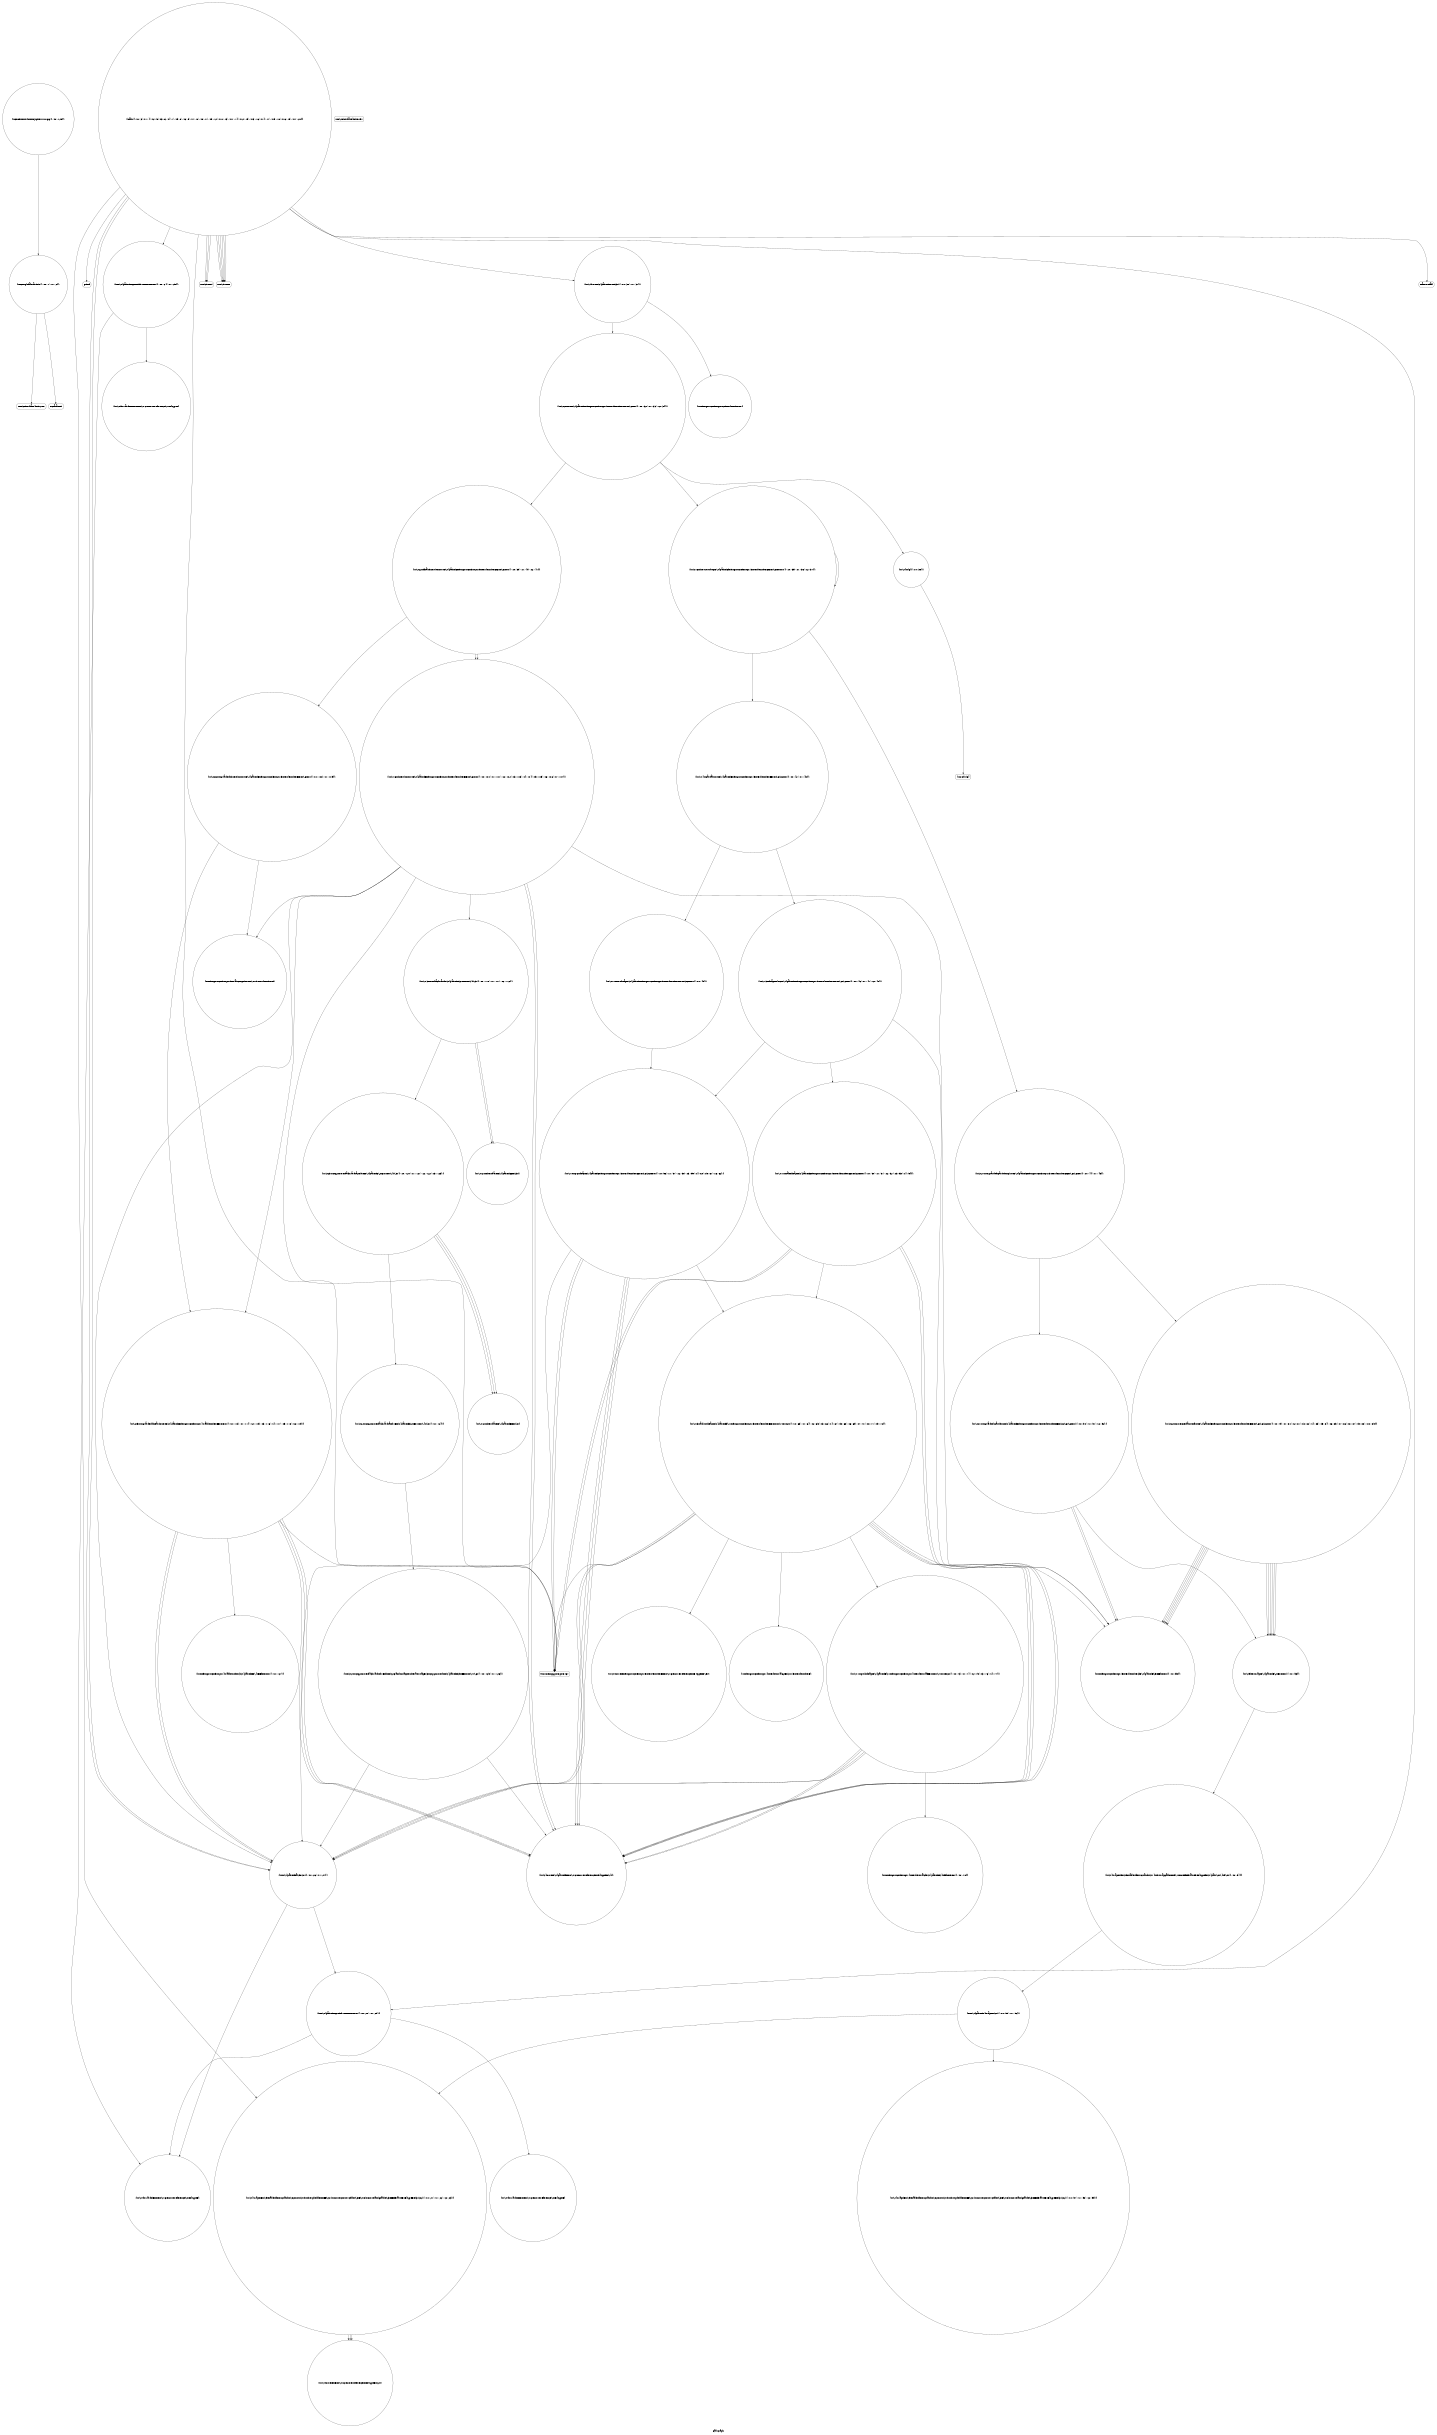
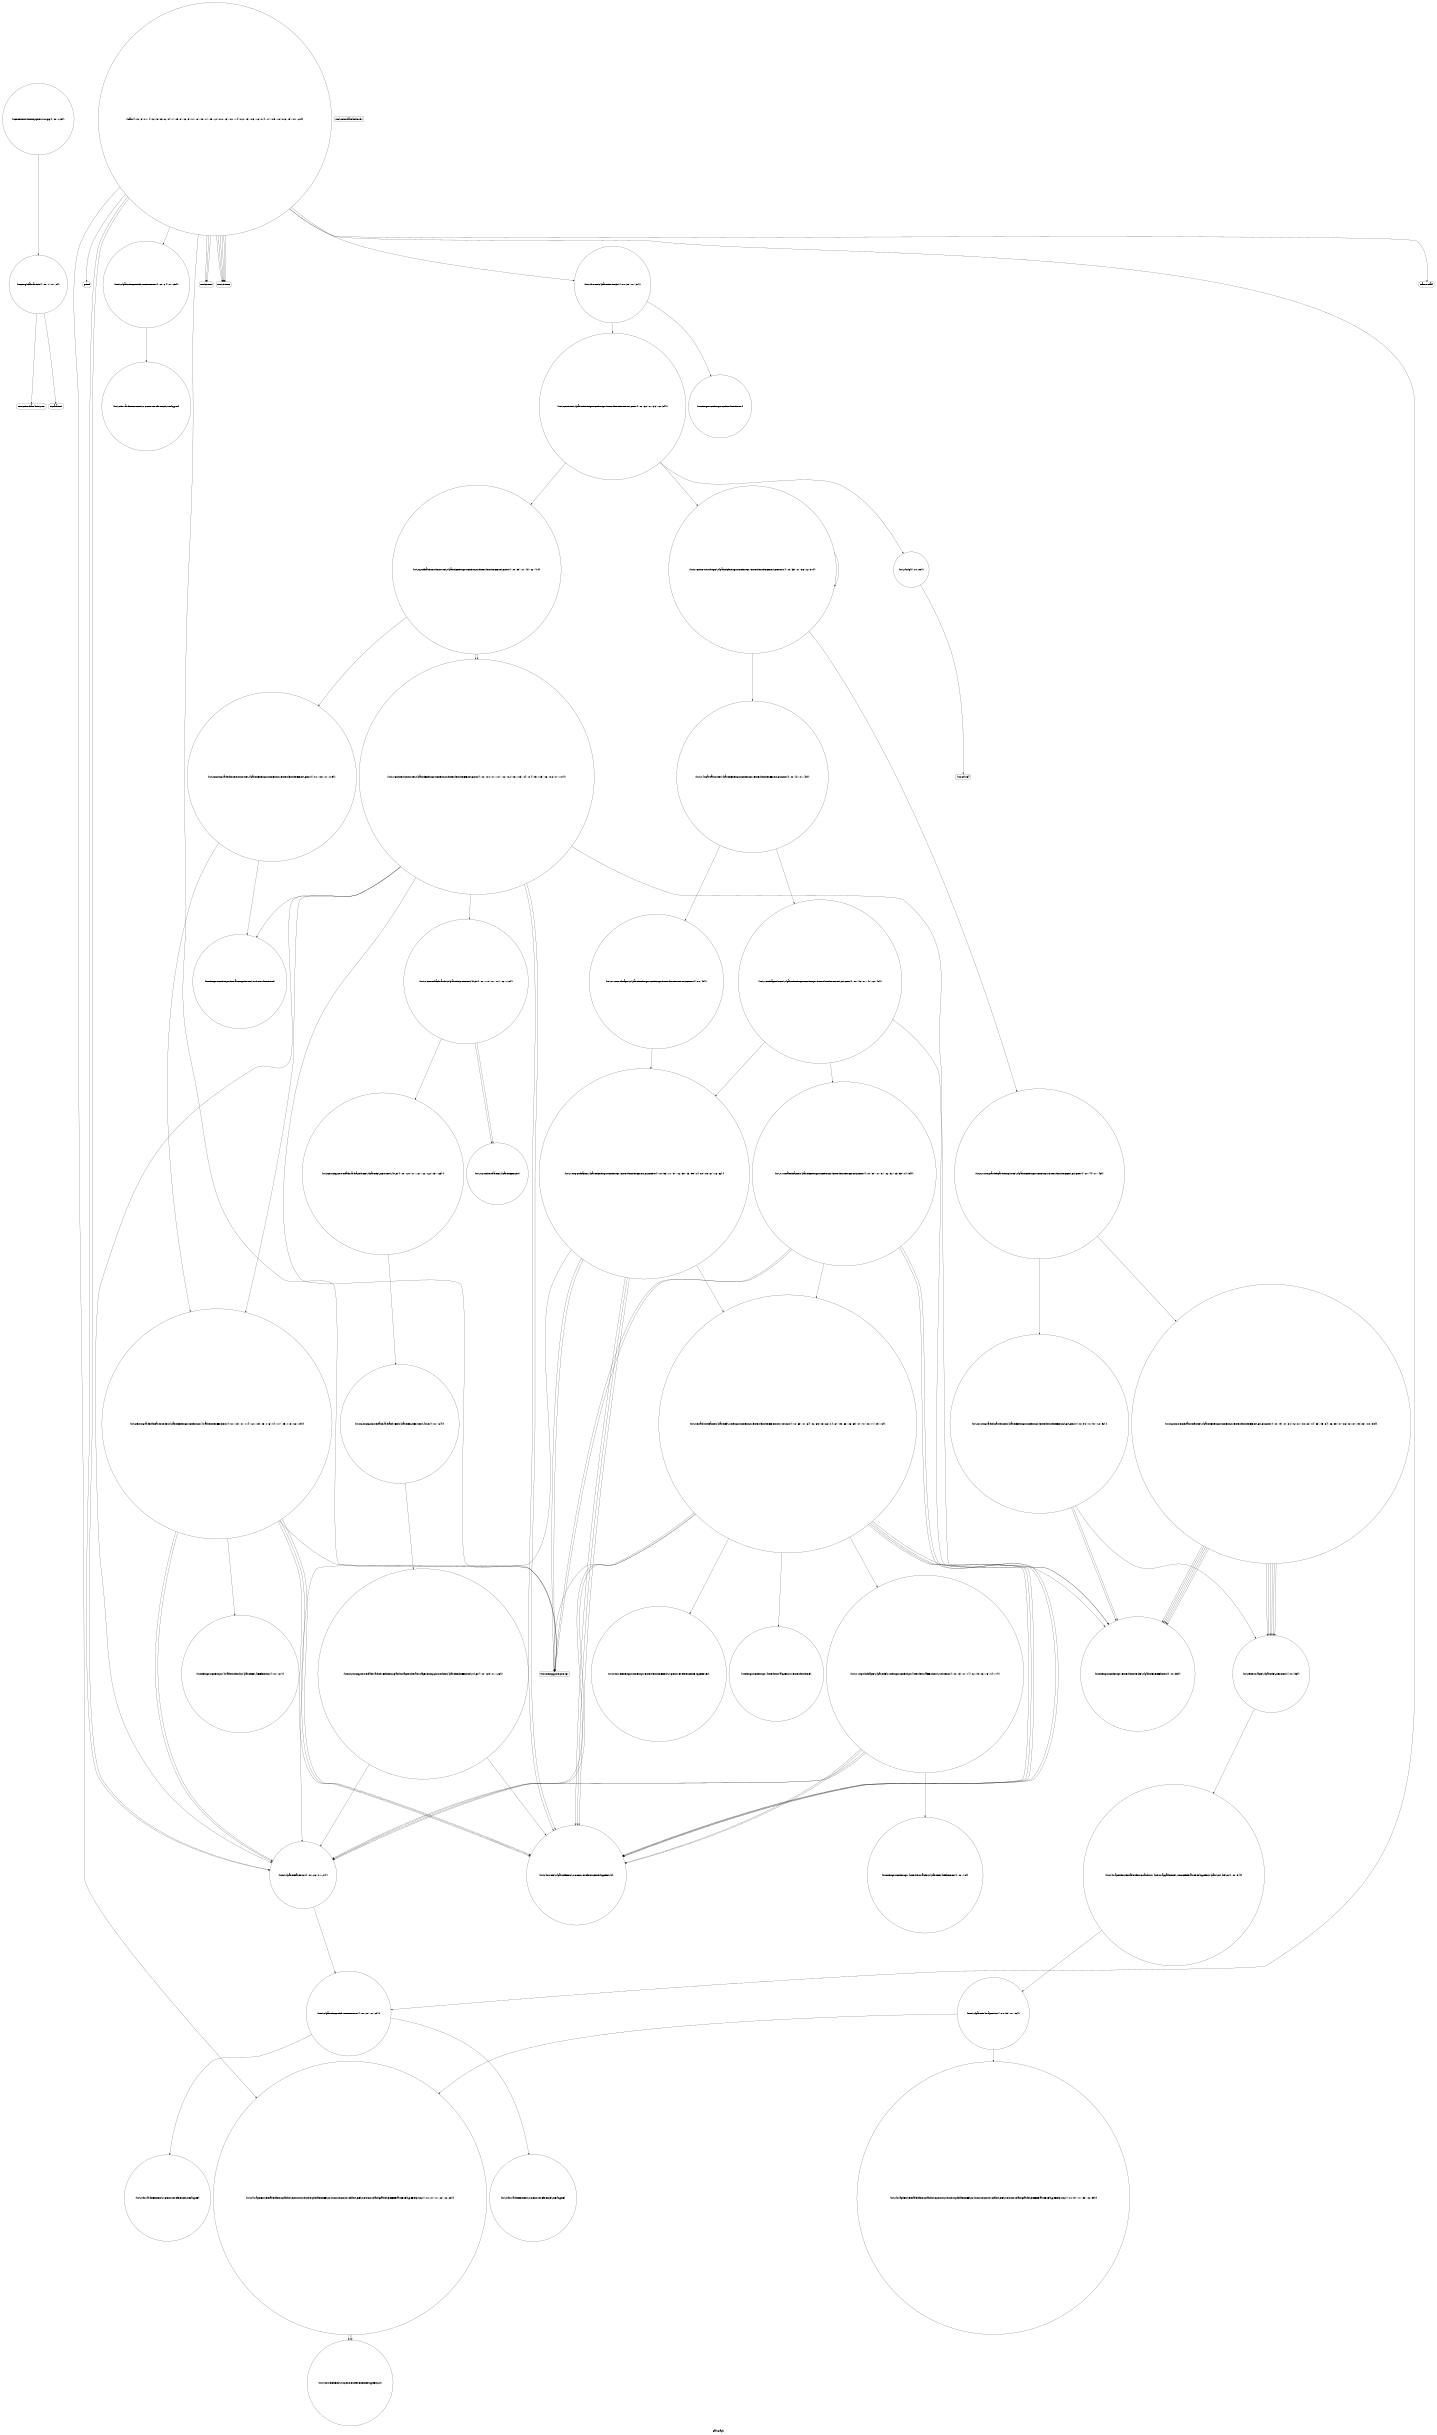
edge "{_ZNSt4pairIxiEC2IRxiLb1EEEOT_OT0_|{<s0>24|<s1>25}}" -> "{_ZSt7forwardIiEOT_RNSt16remove_referenceIS0_E4typeE}": removed
node "{_ZSt12__niter_baseIPSt4pairIxiEET_S3_}": removed
edge "{_ZNSt4pairIxiEaSEOS0_|{<s0>26|<s1>27}}" -> "{_ZSt7forwardIiEOT_RNSt16remove_referenceIS0_E4typeE}": removed
